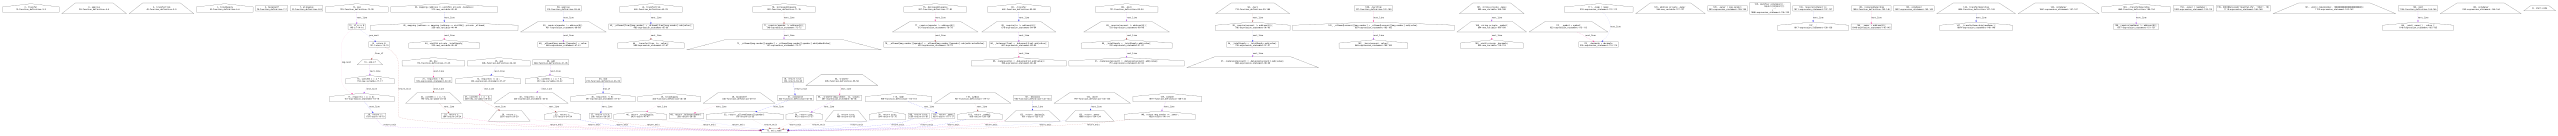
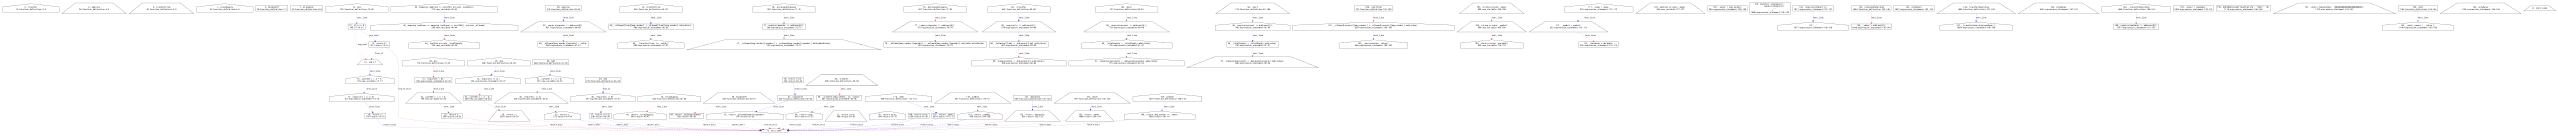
edge "111_ _name = name; 918-expression_statement-112-112" -> "113_ _decimals = decimals; 926-expression_statement-114-114": now "111_ _name = name; 918-expression_statement-112-112" -> "112_ _symbol = symbol; 922-expression_statement-113-113"
edge "13_ if_a == 0 146-if-14-16" -> "17_ require(c / a == b); 161-expression_statement-18-18": now "13_ if_a == 0 146-if-14-16" -> "13_ end_if"
